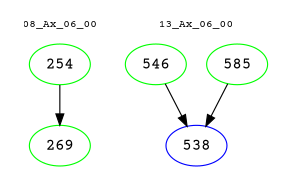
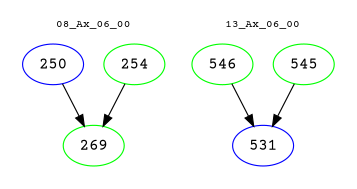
node "250": added
node "585": label "585" -> "545"
node "538": label "538" -> "531"
